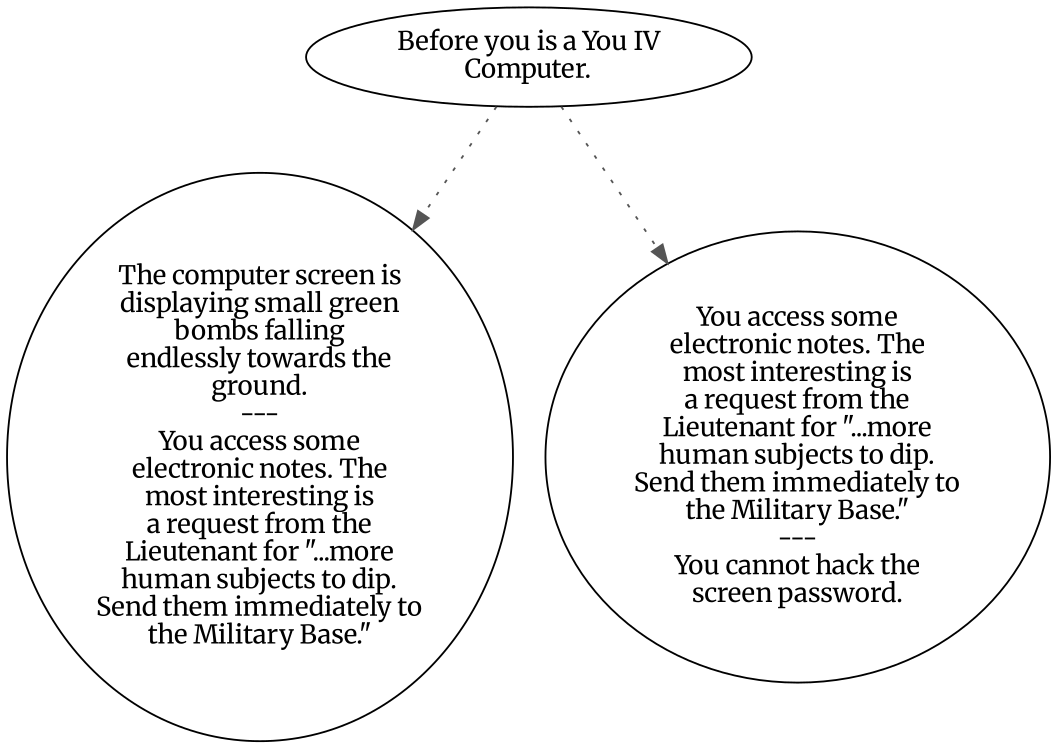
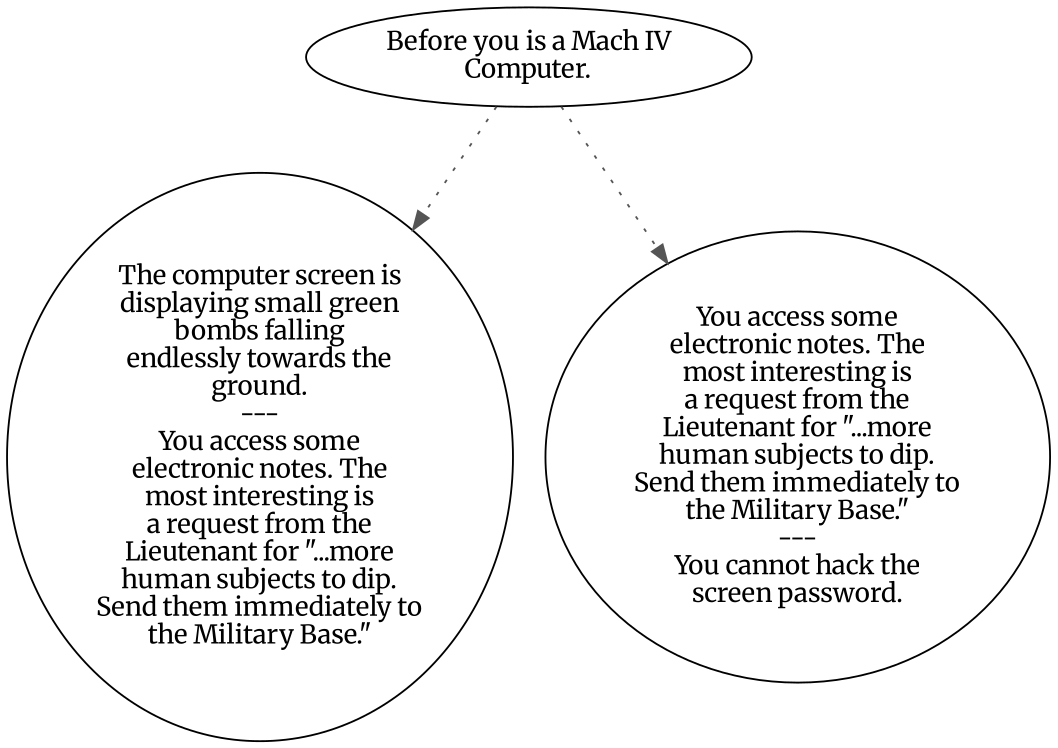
node "Before you is a You IV Computer.": label "Before you is a You IV Computer." -> "Before you is a Mach IV Computer."
